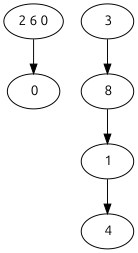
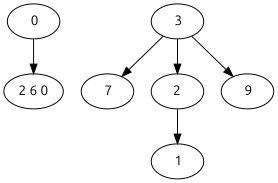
edge "2 6 0" -> "0": reversed
node "7": added
node "8": label "8" -> "2"
node "9": added
node "4": removed
